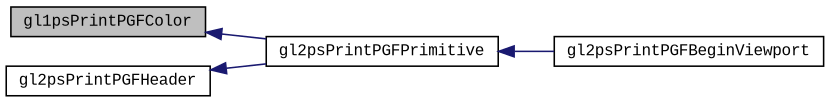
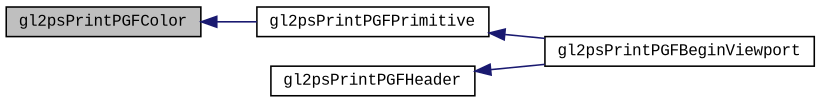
node "gl1psPrintPGFColor": label "gl1psPrintPGFColor" -> "gl2psPrintPGFColor"
edge "gl2psPrintPGFPrimitive" -> "gl2psPrintPGFHeader": now "gl2psPrintPGFBeginViewport" -> "gl2psPrintPGFHeader"
